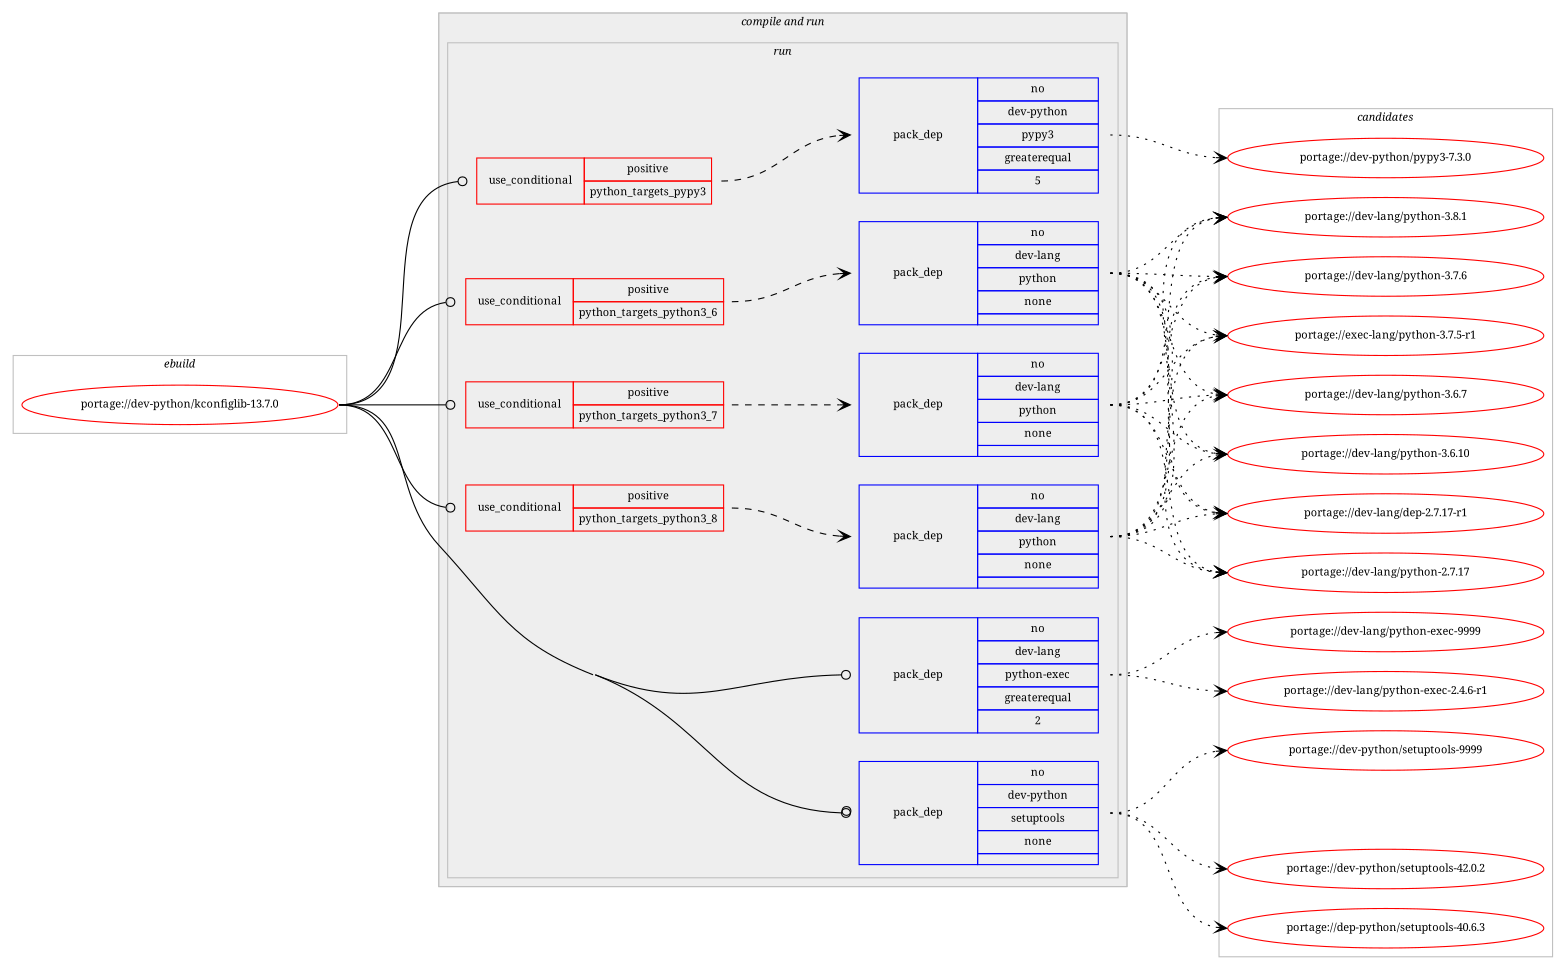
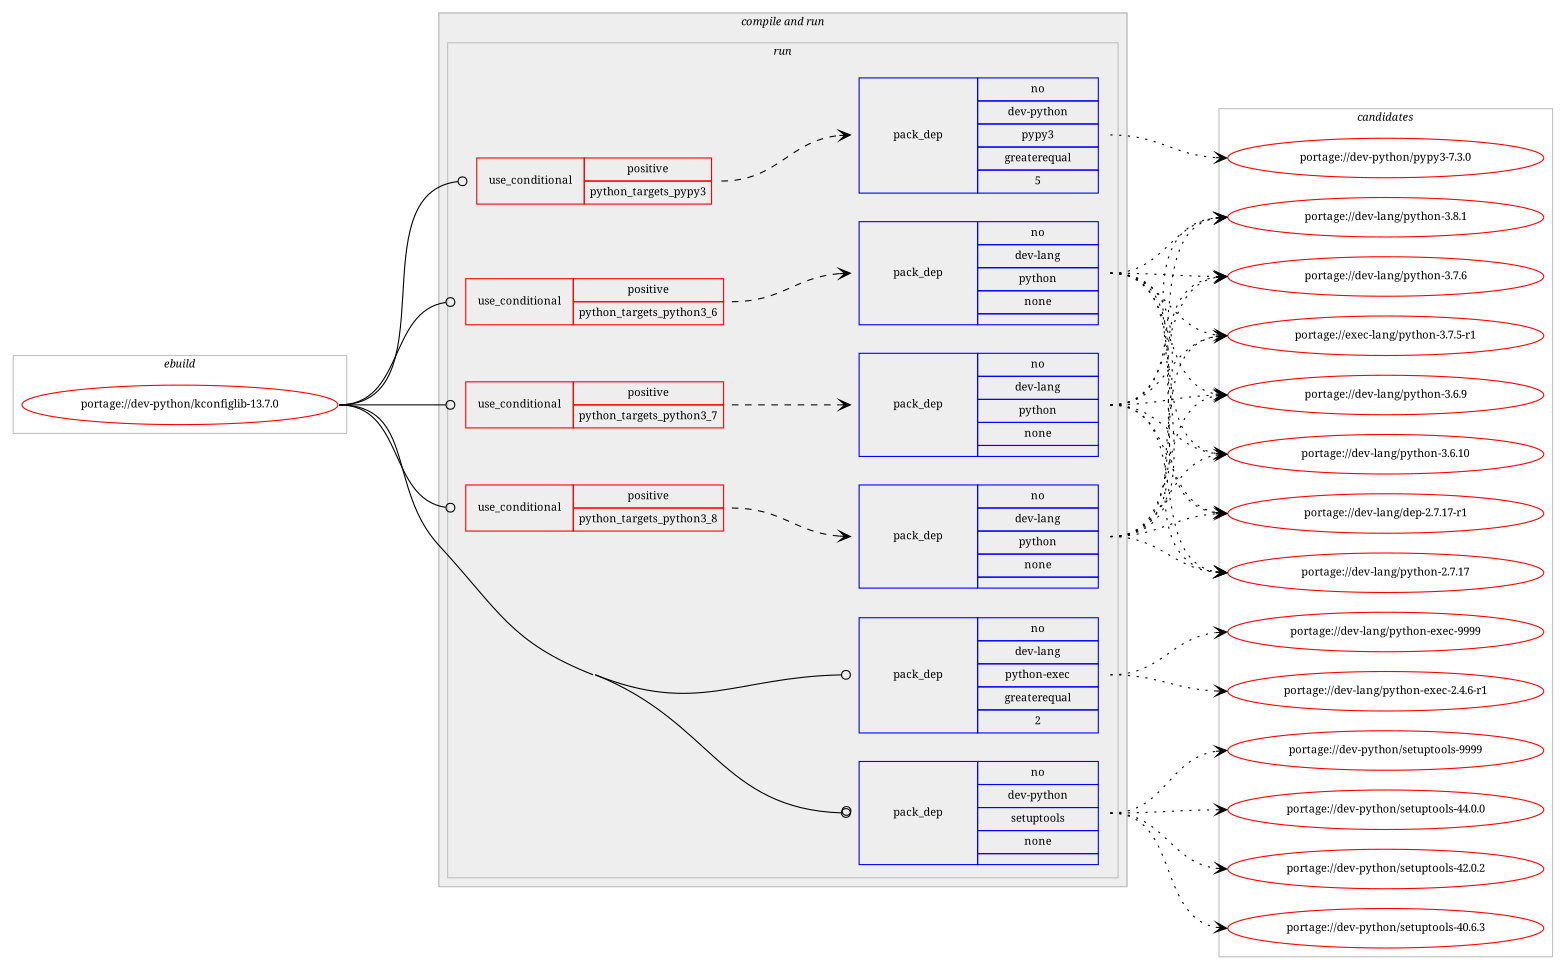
node "portage://dev-lang/python-3.6.7": label "portage://dev-lang/python-3.6.7" -> "portage://dev-lang/python-3.6.9"
node "portage://dev-python/setuptools-44.0.0": added
node "portage://dep-python/setuptools-40.6.3": label "portage://dep-python/setuptools-40.6.3" -> "portage://dev-python/setuptools-40.6.3"
